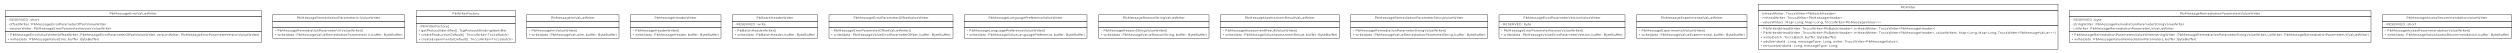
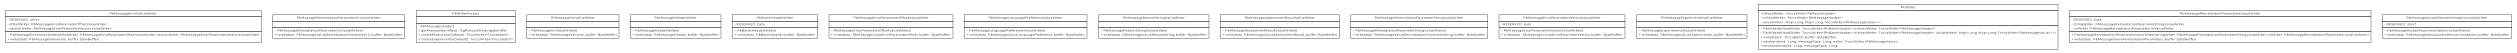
node "PbBatchHeaderWriter": text "- RESERVED : write" -> "- RESERVED : byte"
node "PbWriterFactory": text "- PbWriterFactory()" -> "- PbMessageHeader()"
